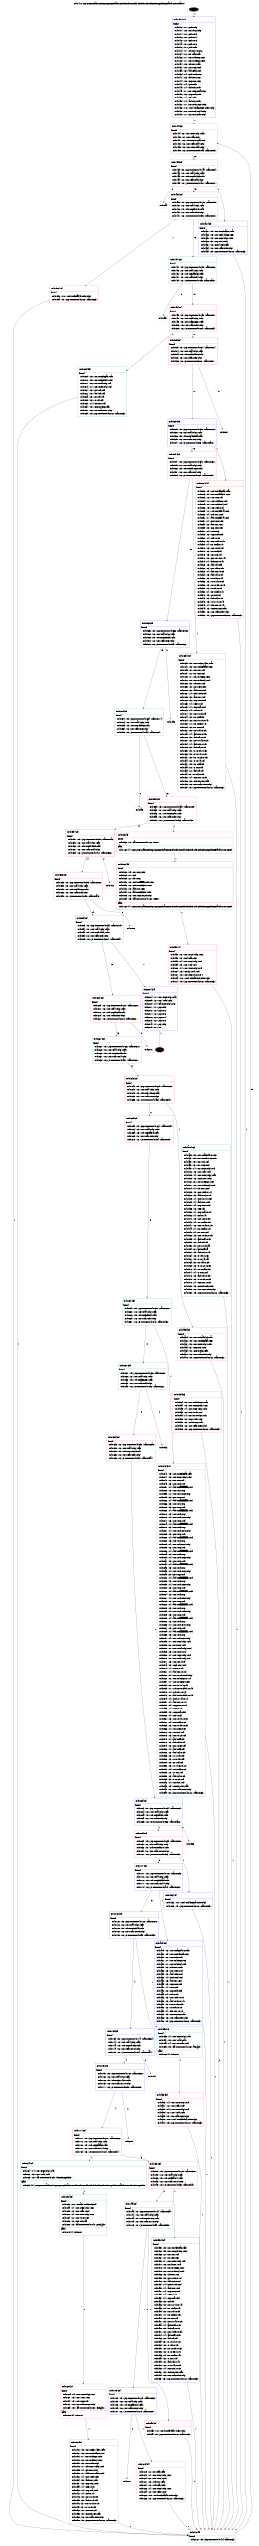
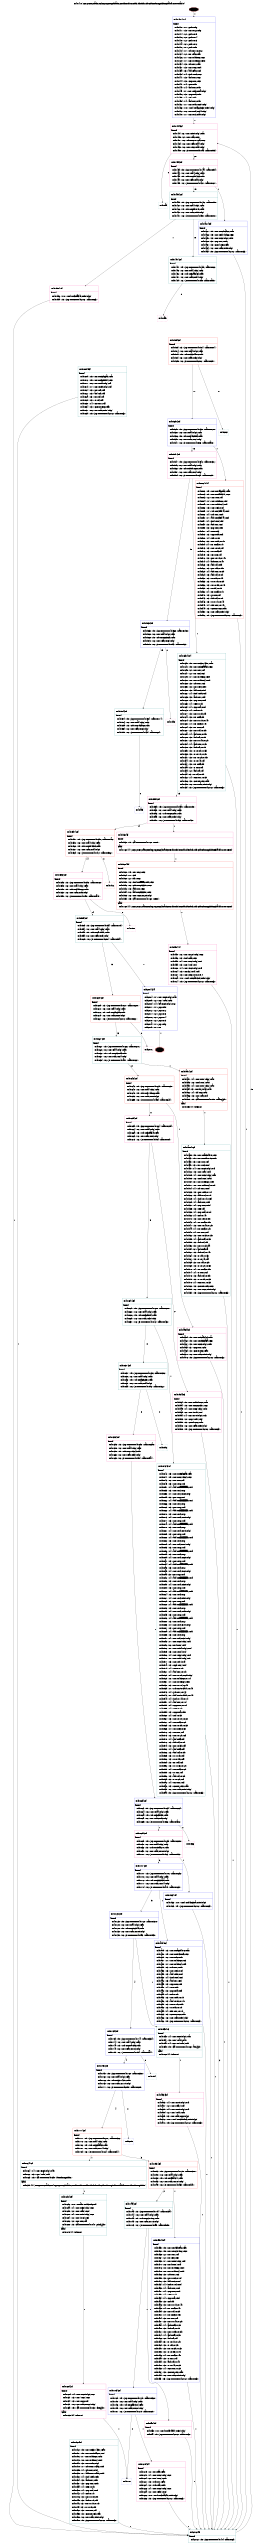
edge "0x40149f [28]" -> "0x401daf": now "0x40147f [32]" -> "0x401daf"
node "0x4014f3 [28]": removed
edge "0x40157f [28]" -> "0x40159b [28]": now "0x401c3b [137]" -> "0x40159b [28]"
node "0x401ad1 [29]": added
edge "0x40165f [28]" -> "0x401b9f [36]": added, label "2"
edge "0x401ced [21]" -> "0x401d02 [97]": now "0x401ced [21]" -> "0x4017e7"
